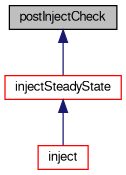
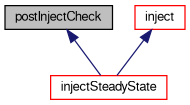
edge "inject" -> "injectSteadyState": reversed
